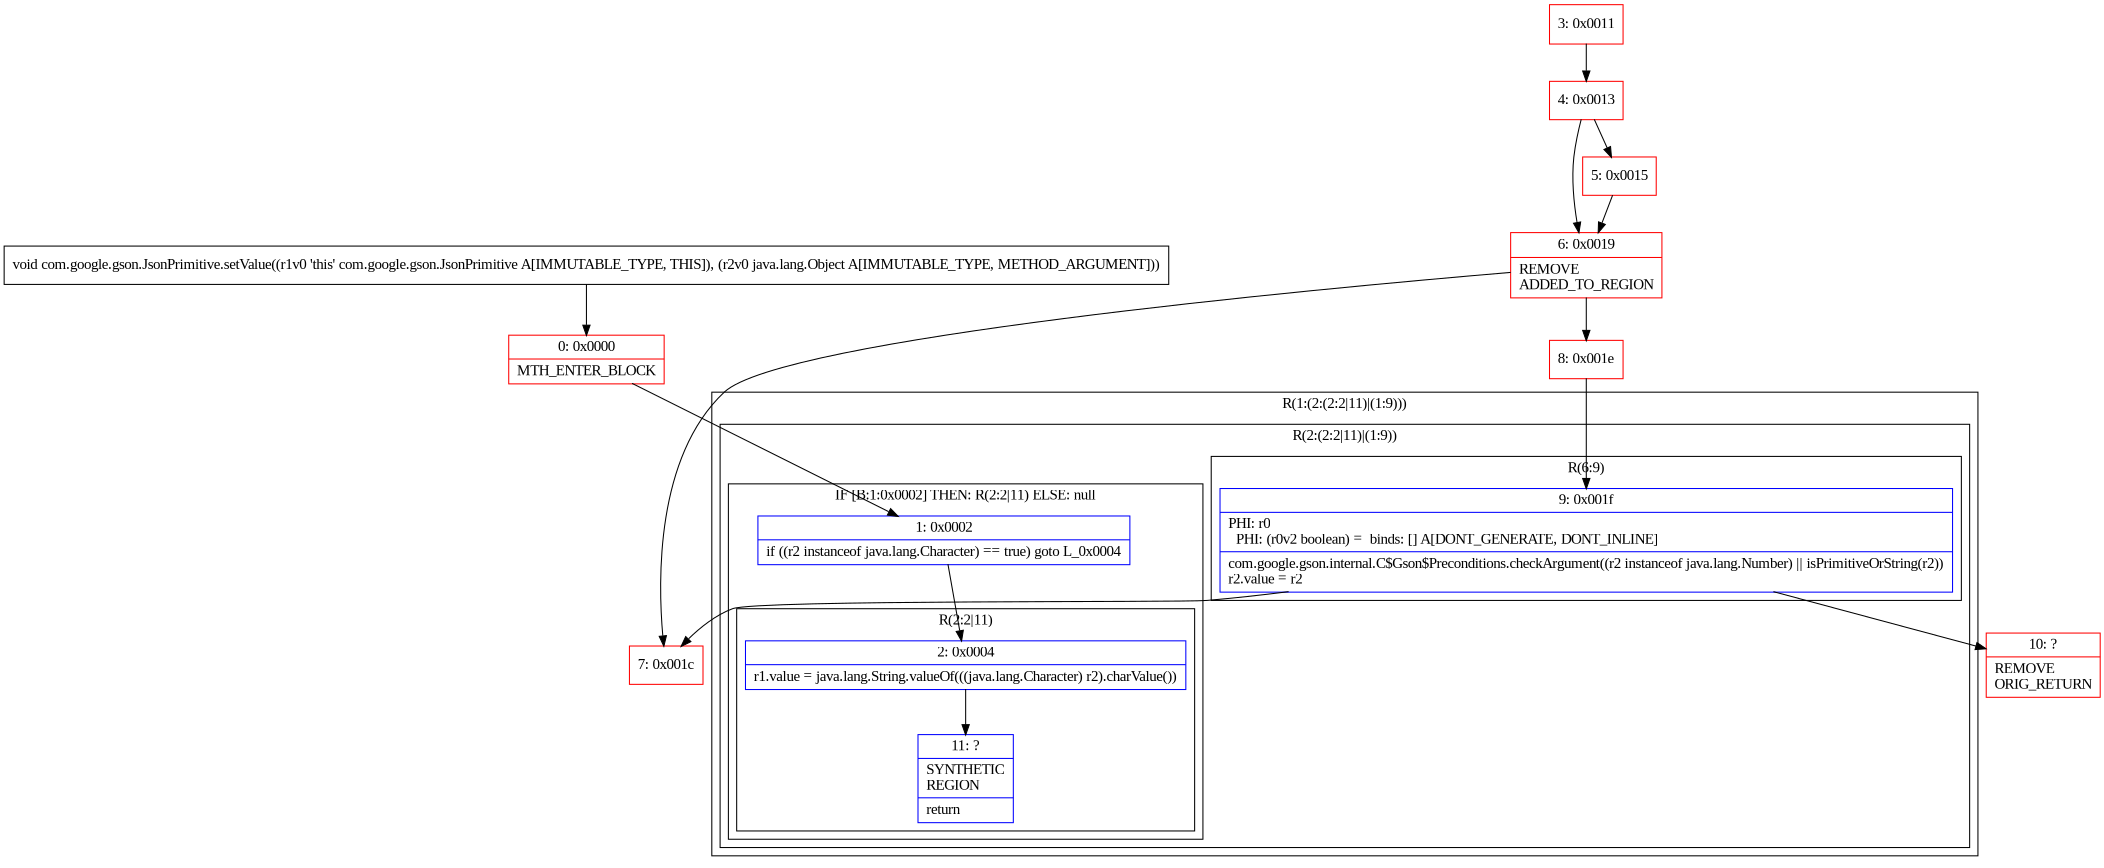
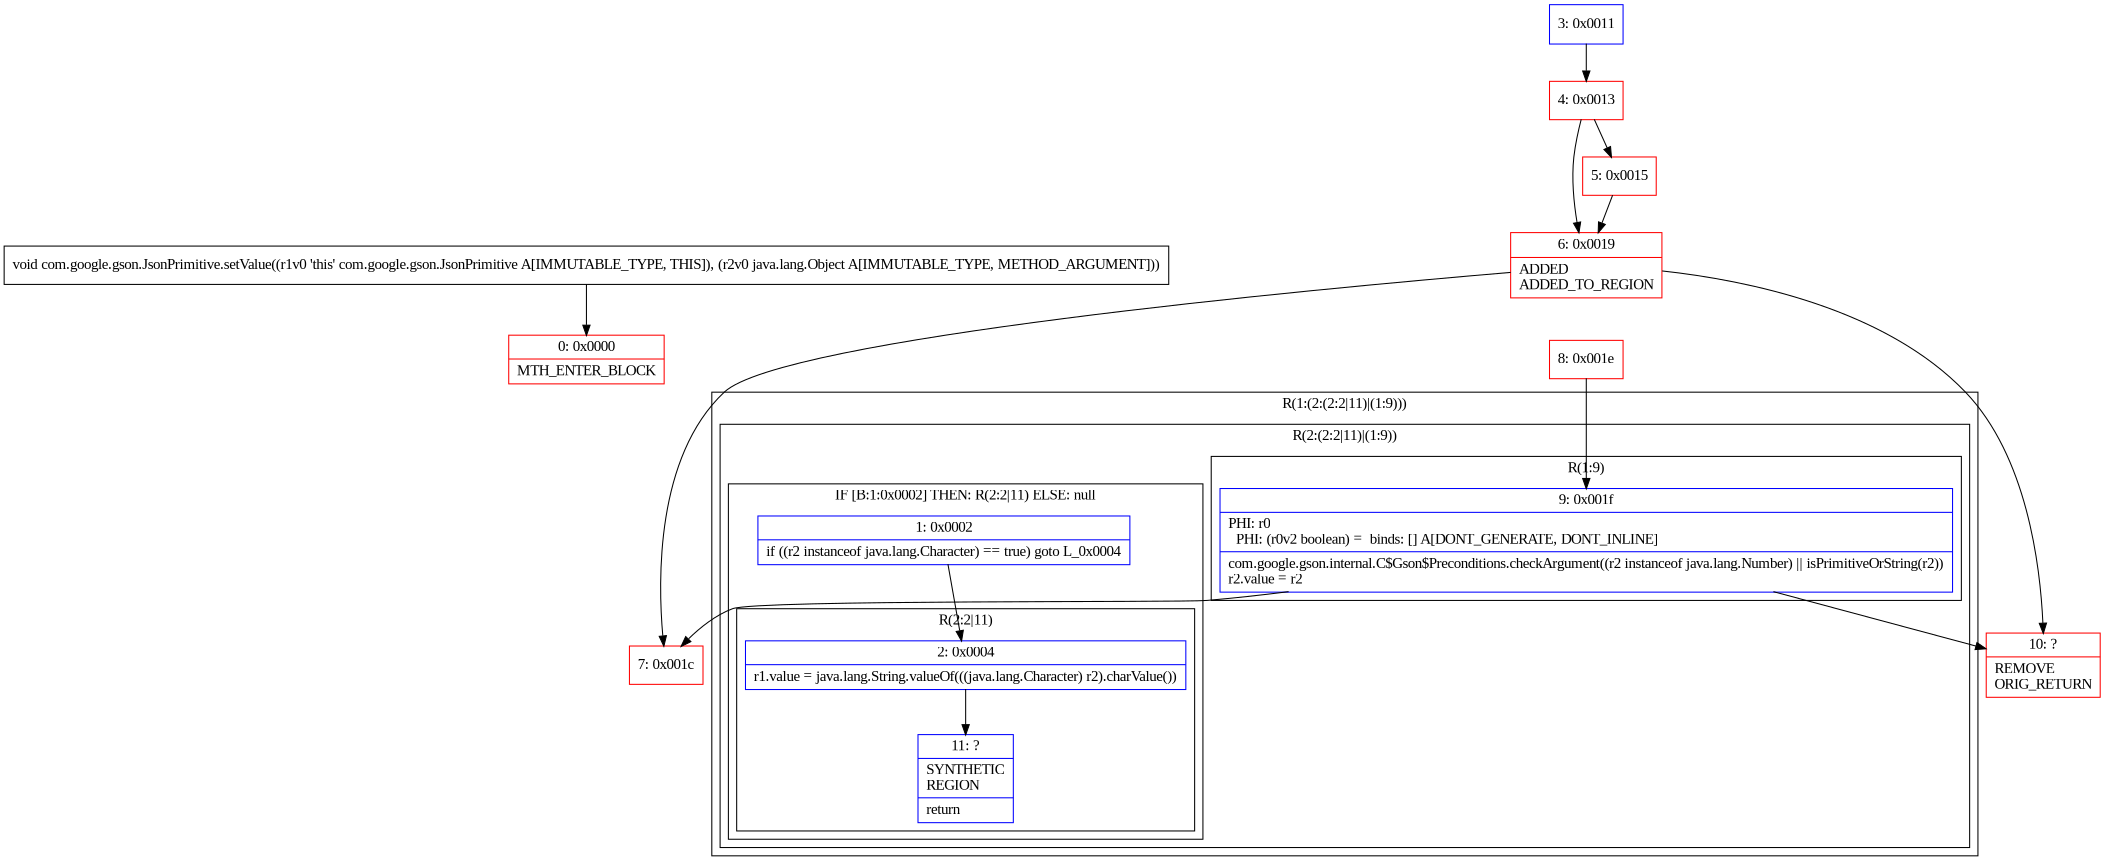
node "3: 0x0011": color red -> blue
node "6: 0x0019": text "REMOVE" -> "ADDED"
edge "6: 0x0019" -> "8: 0x001e": now "6: 0x0019" -> "10: ?"
edge "0: 0x0000" -> "1: 0x0002": removed
cluster "R(6:9)": label "R(6:9)" -> "R(1:9)"
